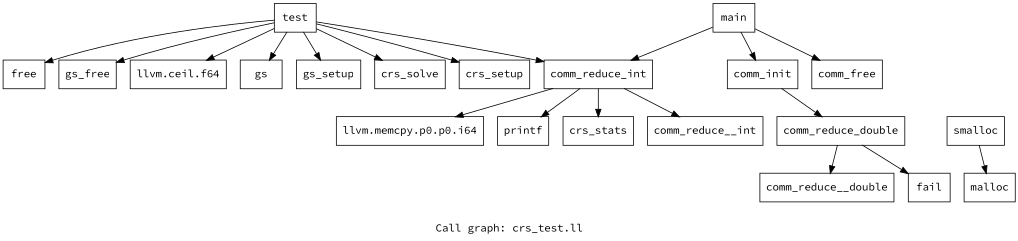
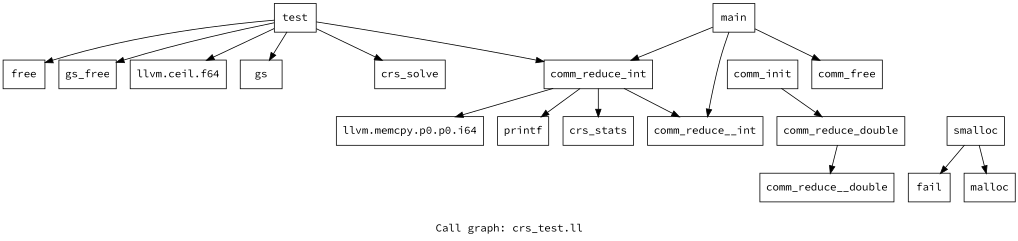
edge "main" -> "comm_init": now "main" -> "comm_reduce__int"
node "gs_setup": removed
node "crs_setup": removed
edge "comm_reduce_double" -> "fail": now "smalloc" -> "fail"
